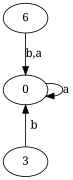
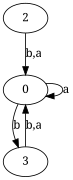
node "6": label "6" -> "2"
edge "0" -> "3": added, label "b"
edge "3" -> "0": label "b" -> "b,a"
